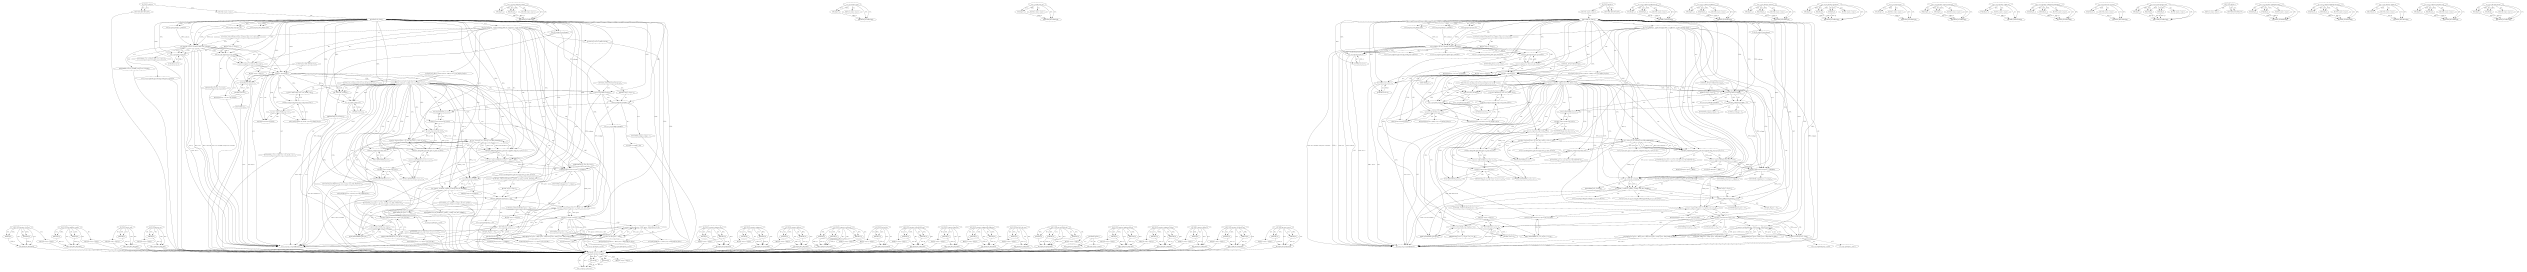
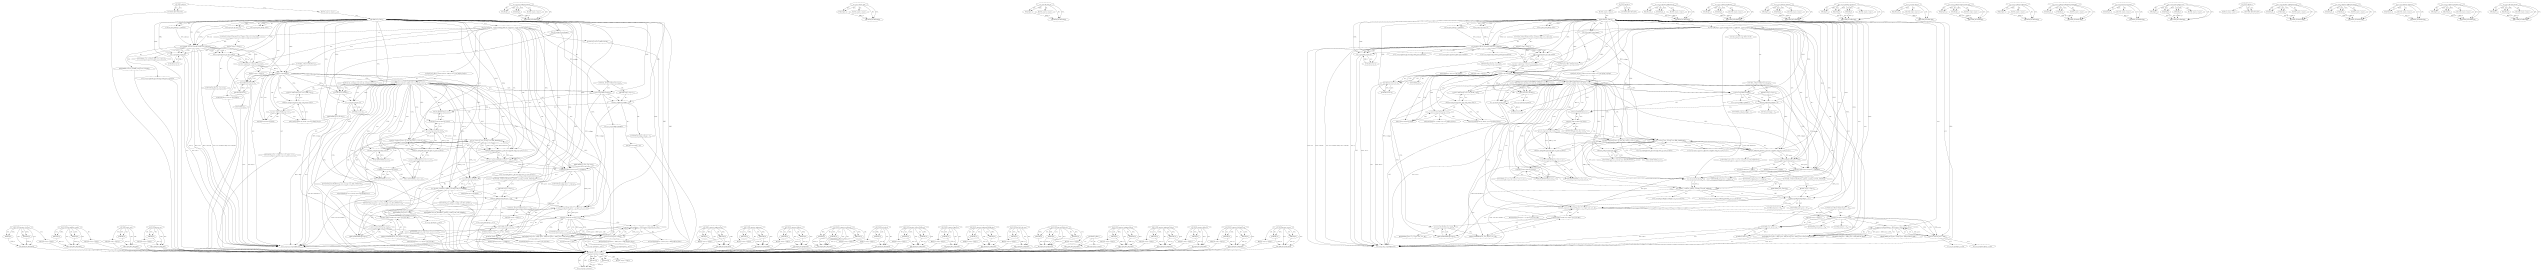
node "<(LOCAL,long points: long)<SUB>4</SUB>>": added
